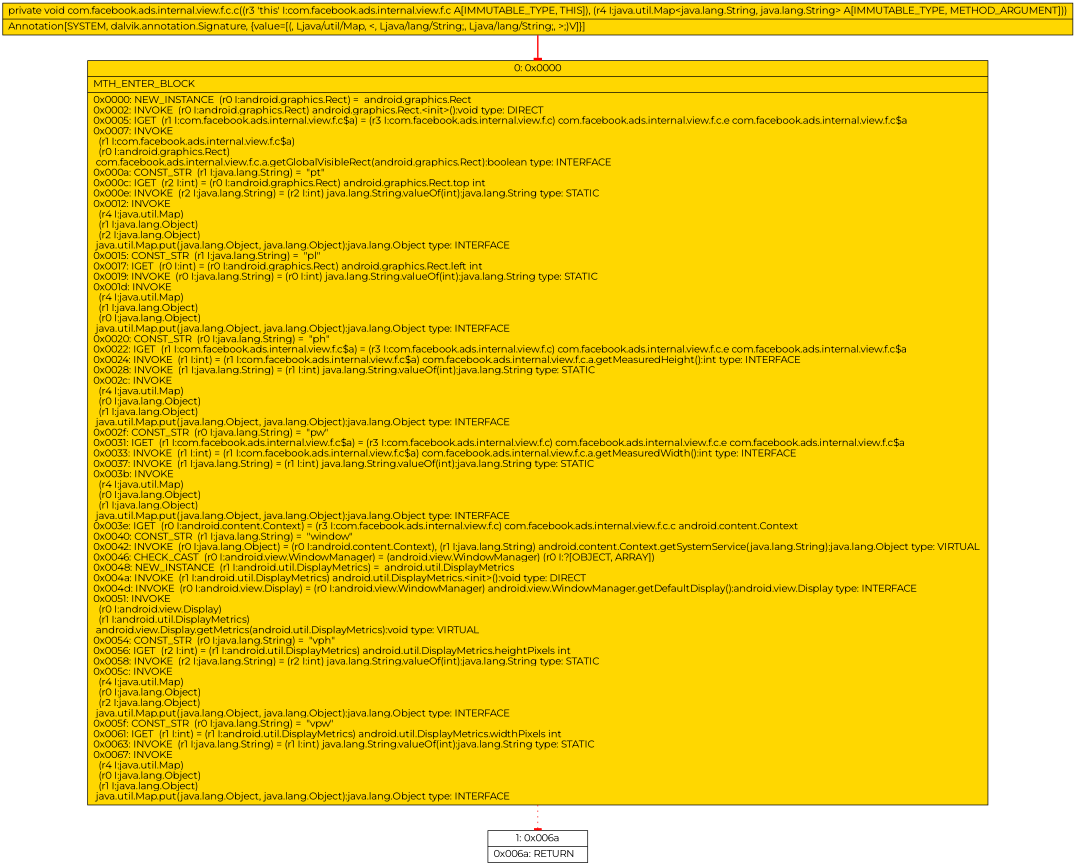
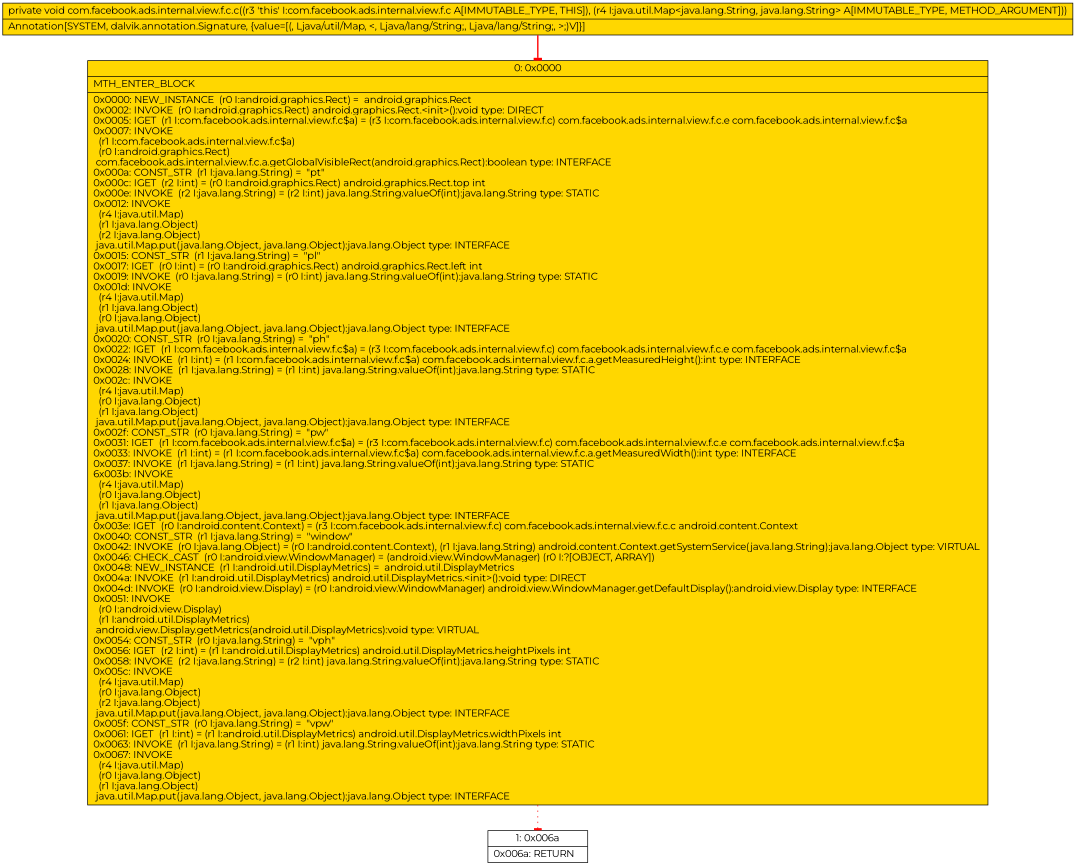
node "0: 0x0000": text "0x003b: INVOKE" -> "6x003b: INVOKE"
